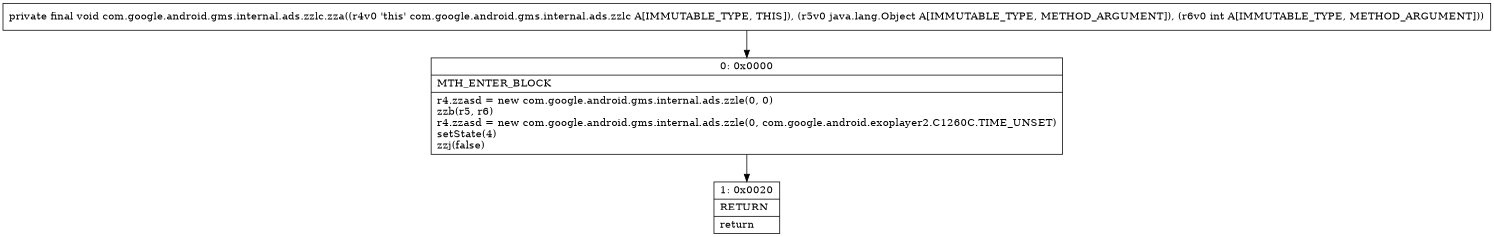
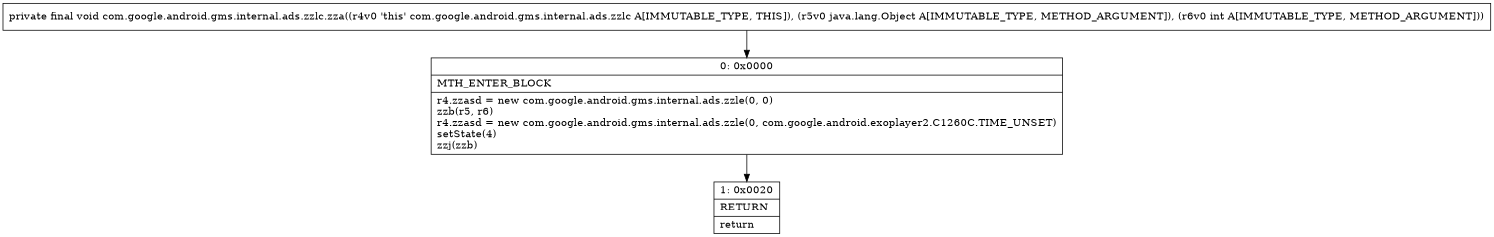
node "0: 0x0000": text "zzj(false)" -> "zzj(zzb)"
